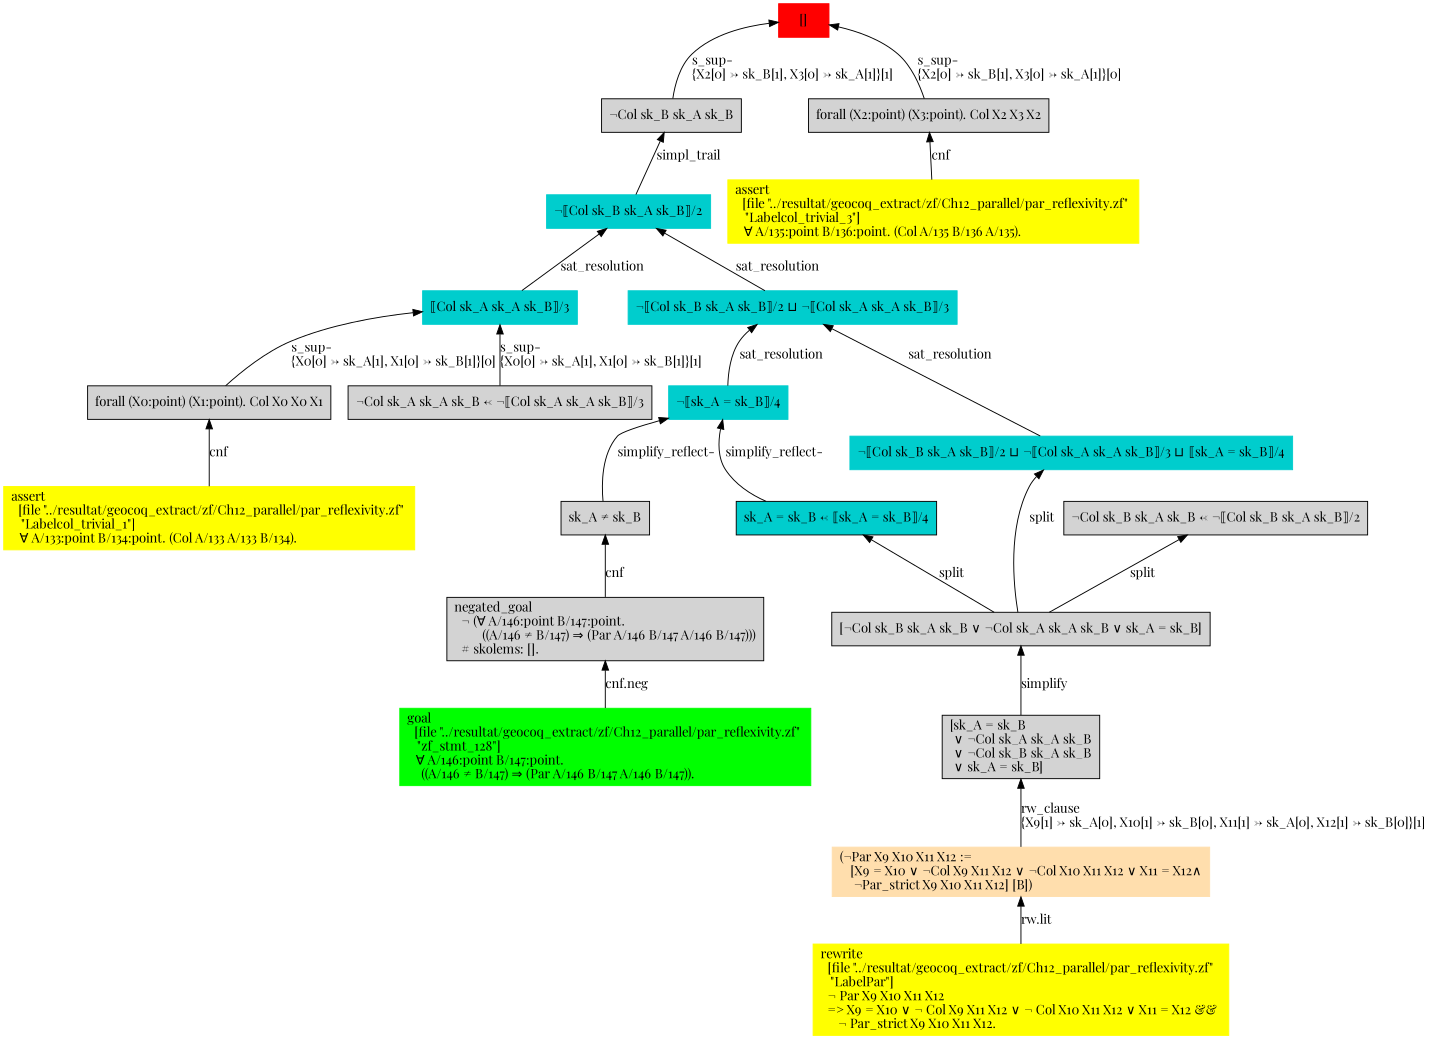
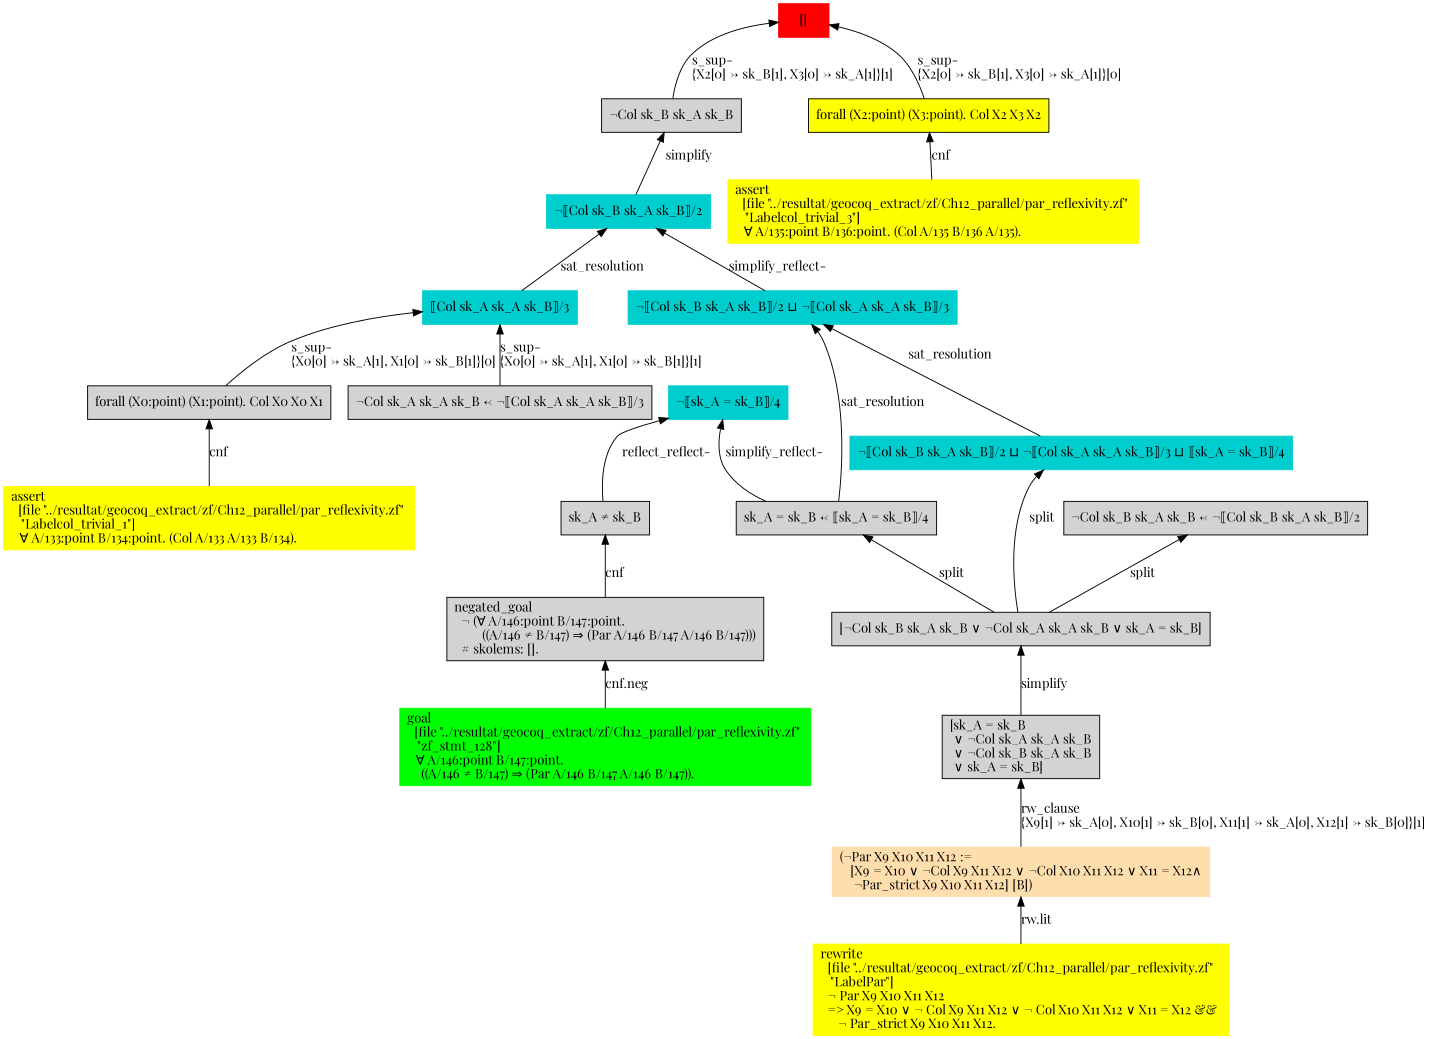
node "forall (X2:point) (X3:point). Col X2 X3 X2": fillcolor lightgrey -> yellow
edge "¬⟦Col sk_B sk_A sk_B⟧/2" -> "¬Col sk_B sk_A sk_B": label "simpl_trail" -> "simplify"
edge "¬⟦Col sk_B sk_A sk_B⟧/2 ⊔ ¬⟦Col sk_A sk_A sk_B⟧/3" -> "¬⟦Col sk_B sk_A sk_B⟧/2": label "sat_resolution" -> "simplify_reflect-"
edge "¬⟦sk_A = sk_B⟧/4" -> "¬⟦Col sk_B sk_A sk_B⟧/2 ⊔ ¬⟦Col sk_A sk_A sk_B⟧/3": now "sk_A = sk_B ← ⟦sk_A = sk_B⟧/4" -> "¬⟦Col sk_B sk_A sk_B⟧/2 ⊔ ¬⟦Col sk_A sk_A sk_B⟧/3"
edge "sk_A ≠ sk_B" -> "¬⟦sk_A = sk_B⟧/4": label "simplify_reflect-" -> "reflect_reflect-"
node "sk_A = sk_B ← ⟦sk_A = sk_B⟧/4": fillcolor cyan3 -> lightgrey
